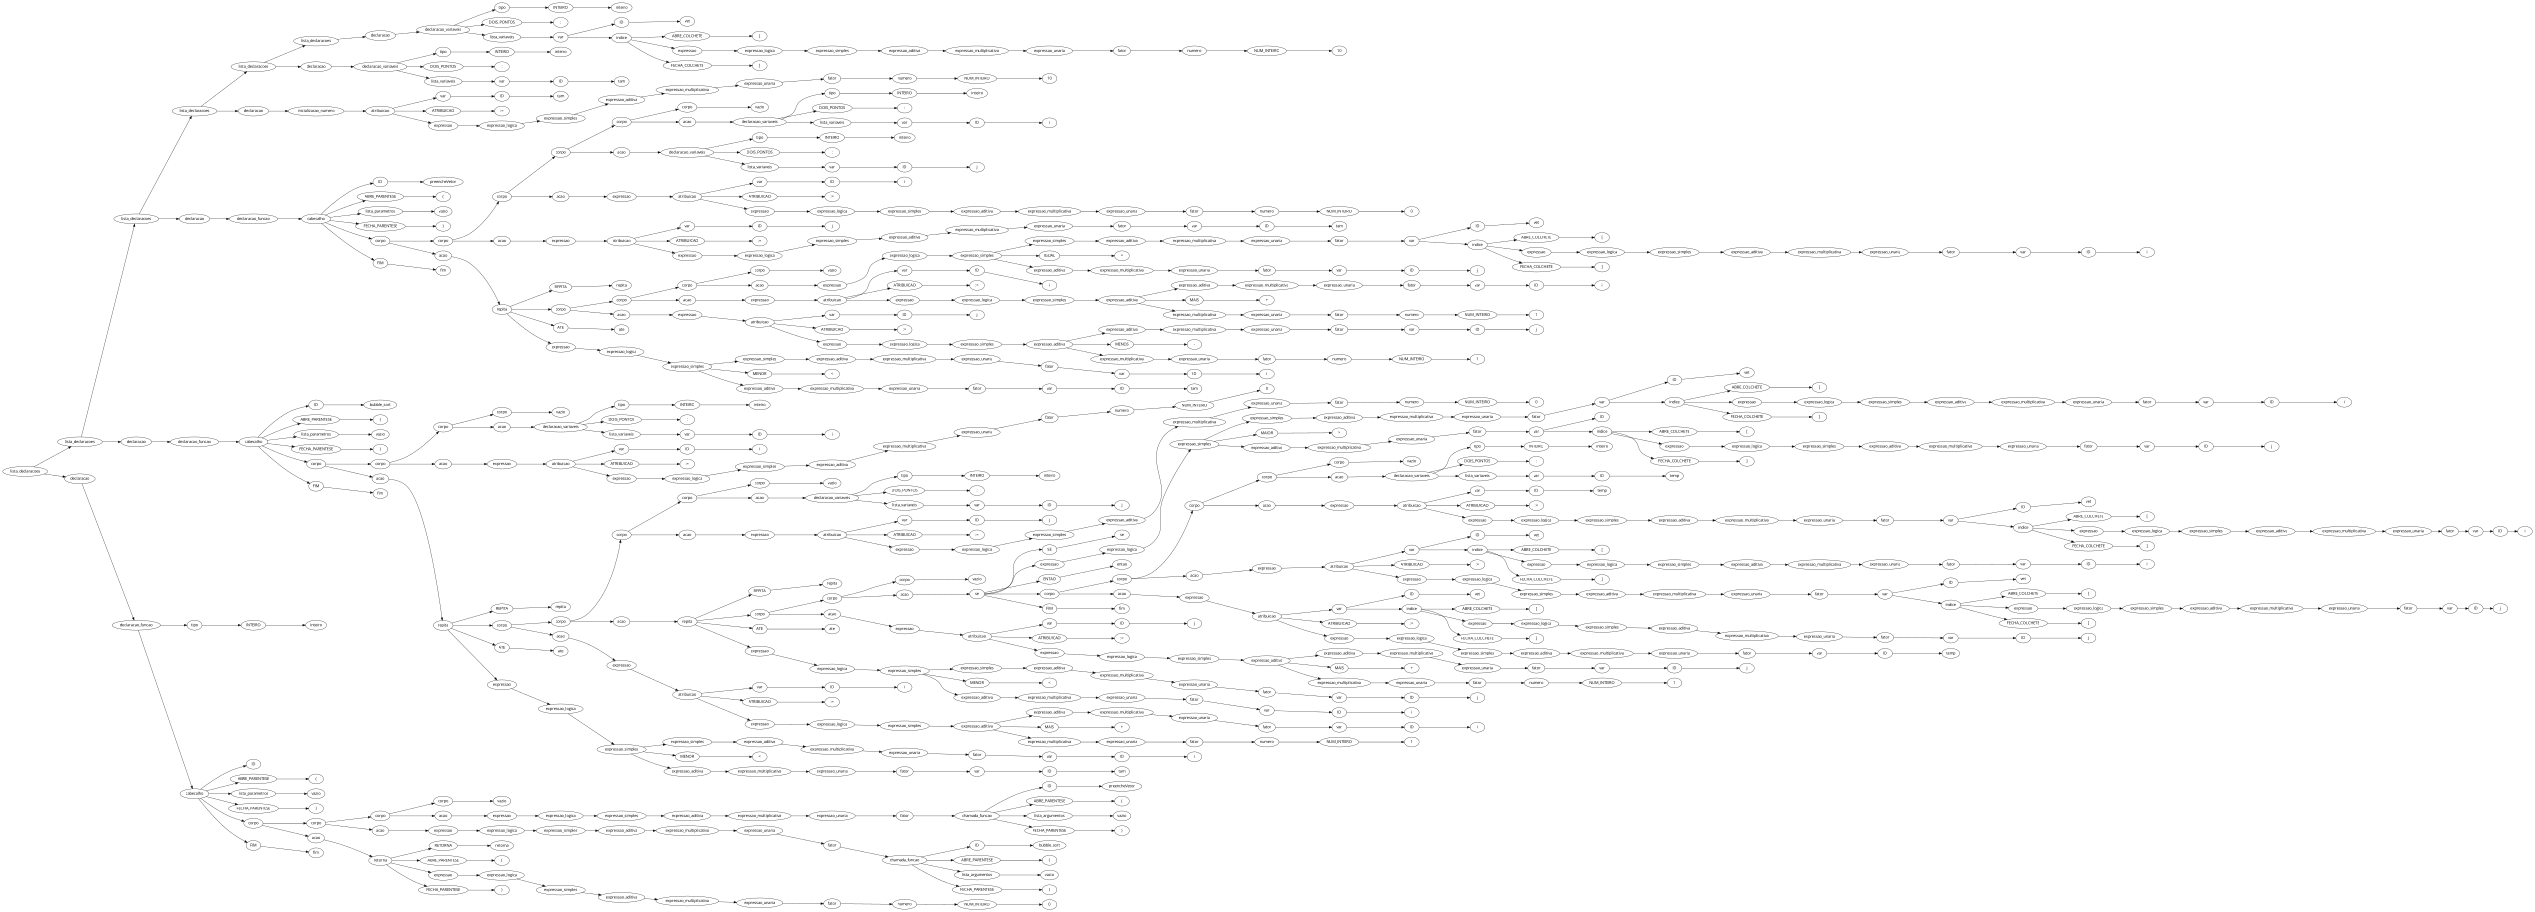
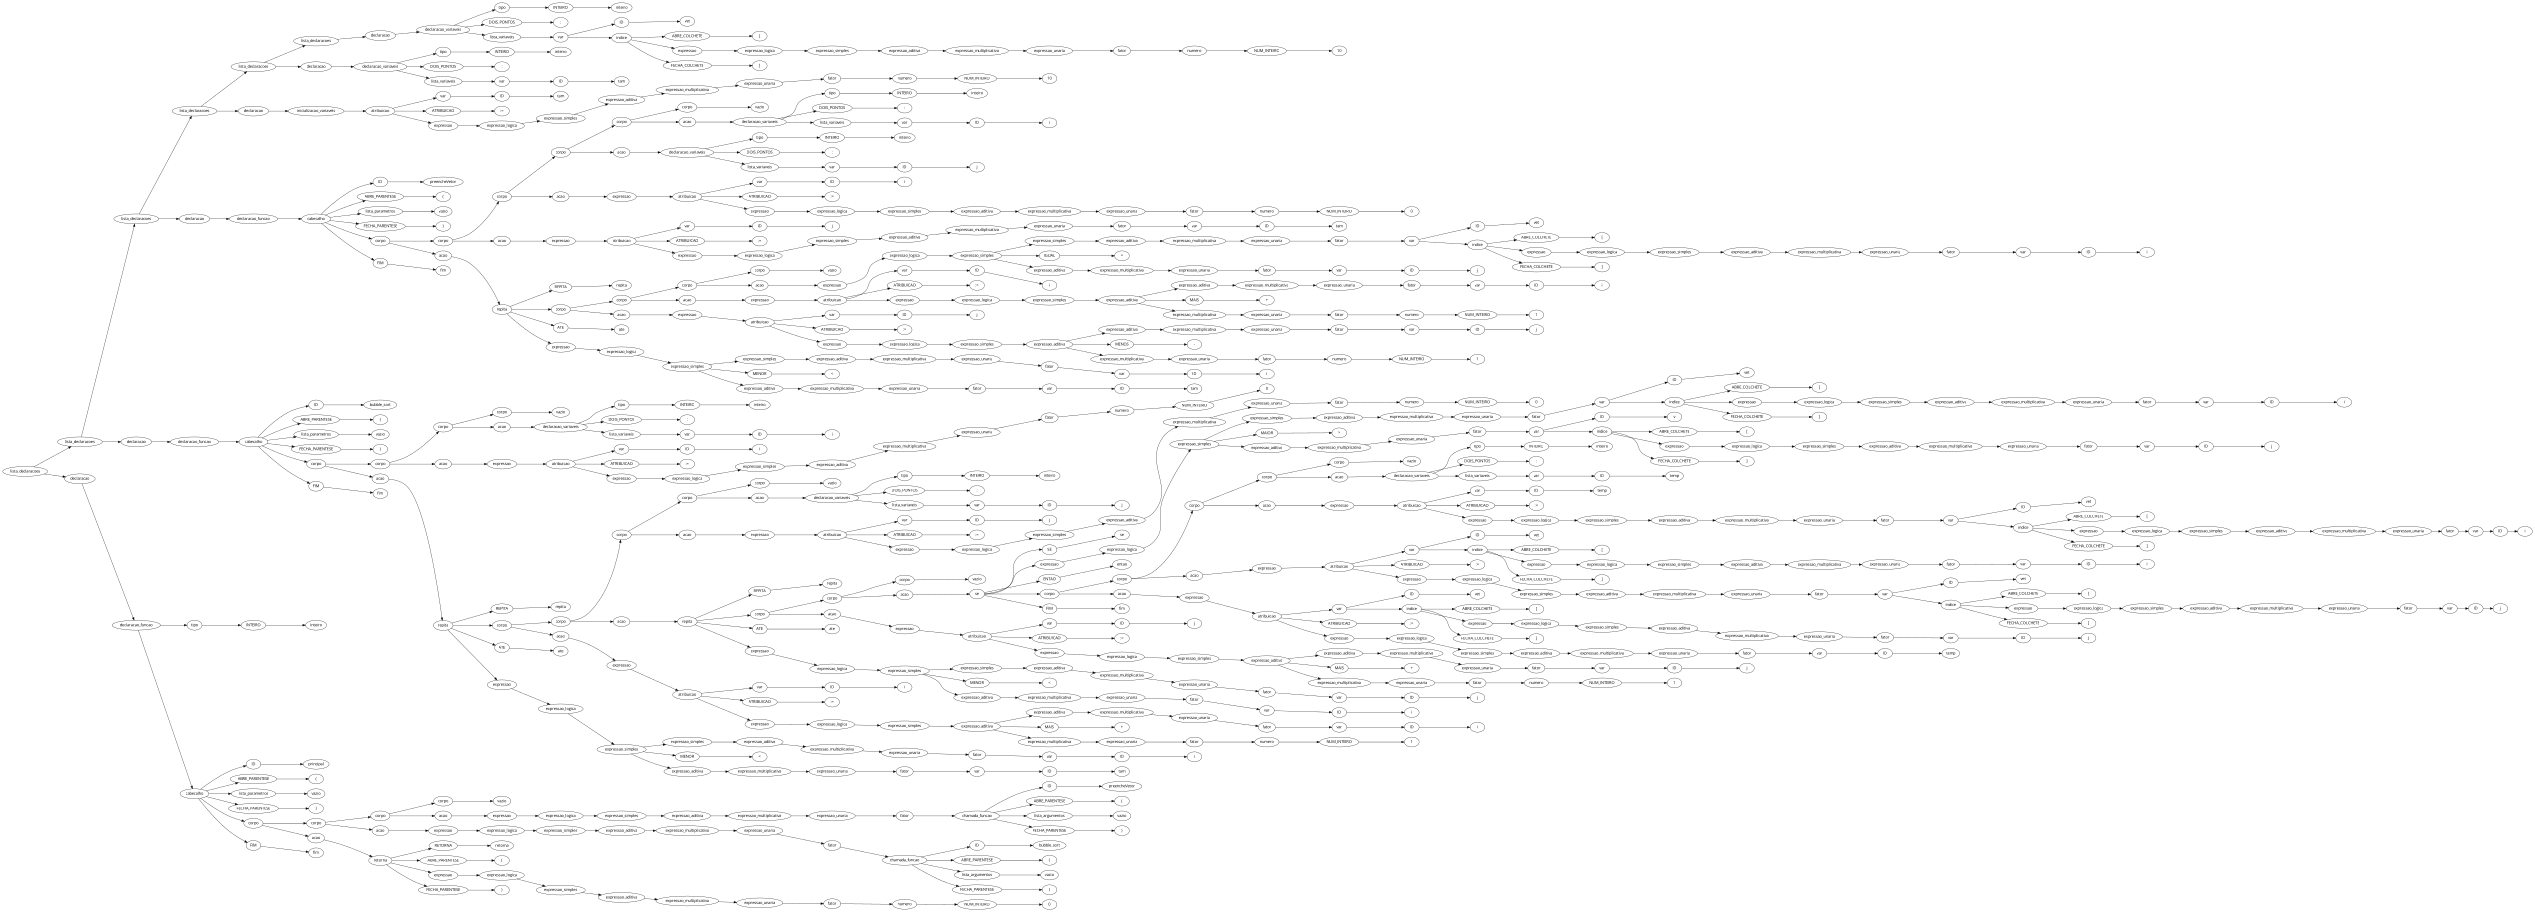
node "inicializacao_numero": label "inicializacao_numero" -> "inicializacao_variaveis"
node "v": added
node "principal": added
